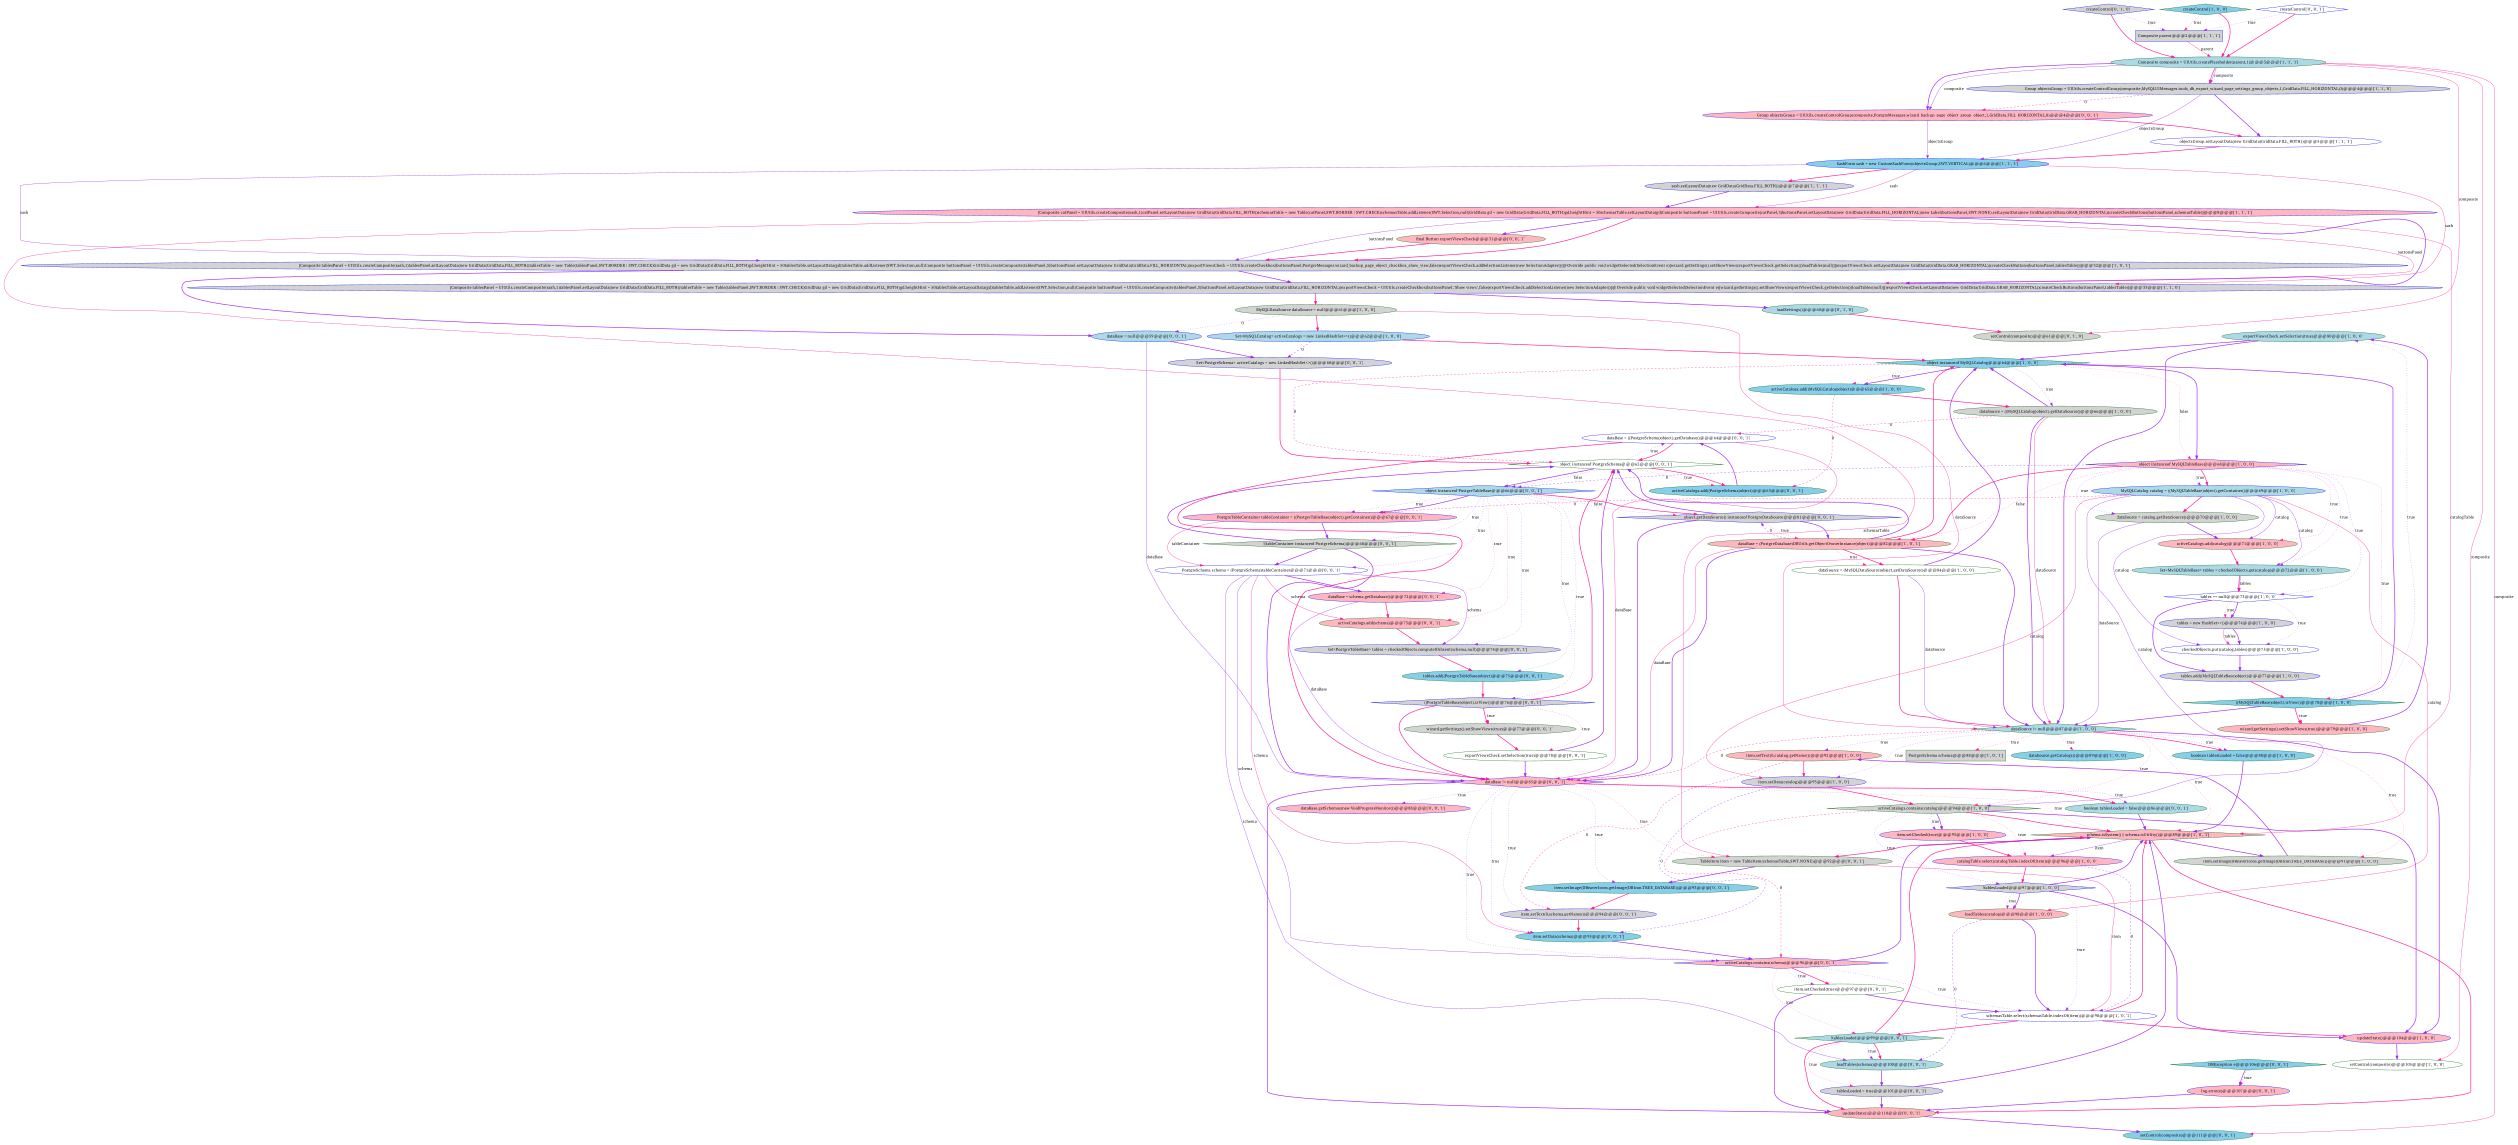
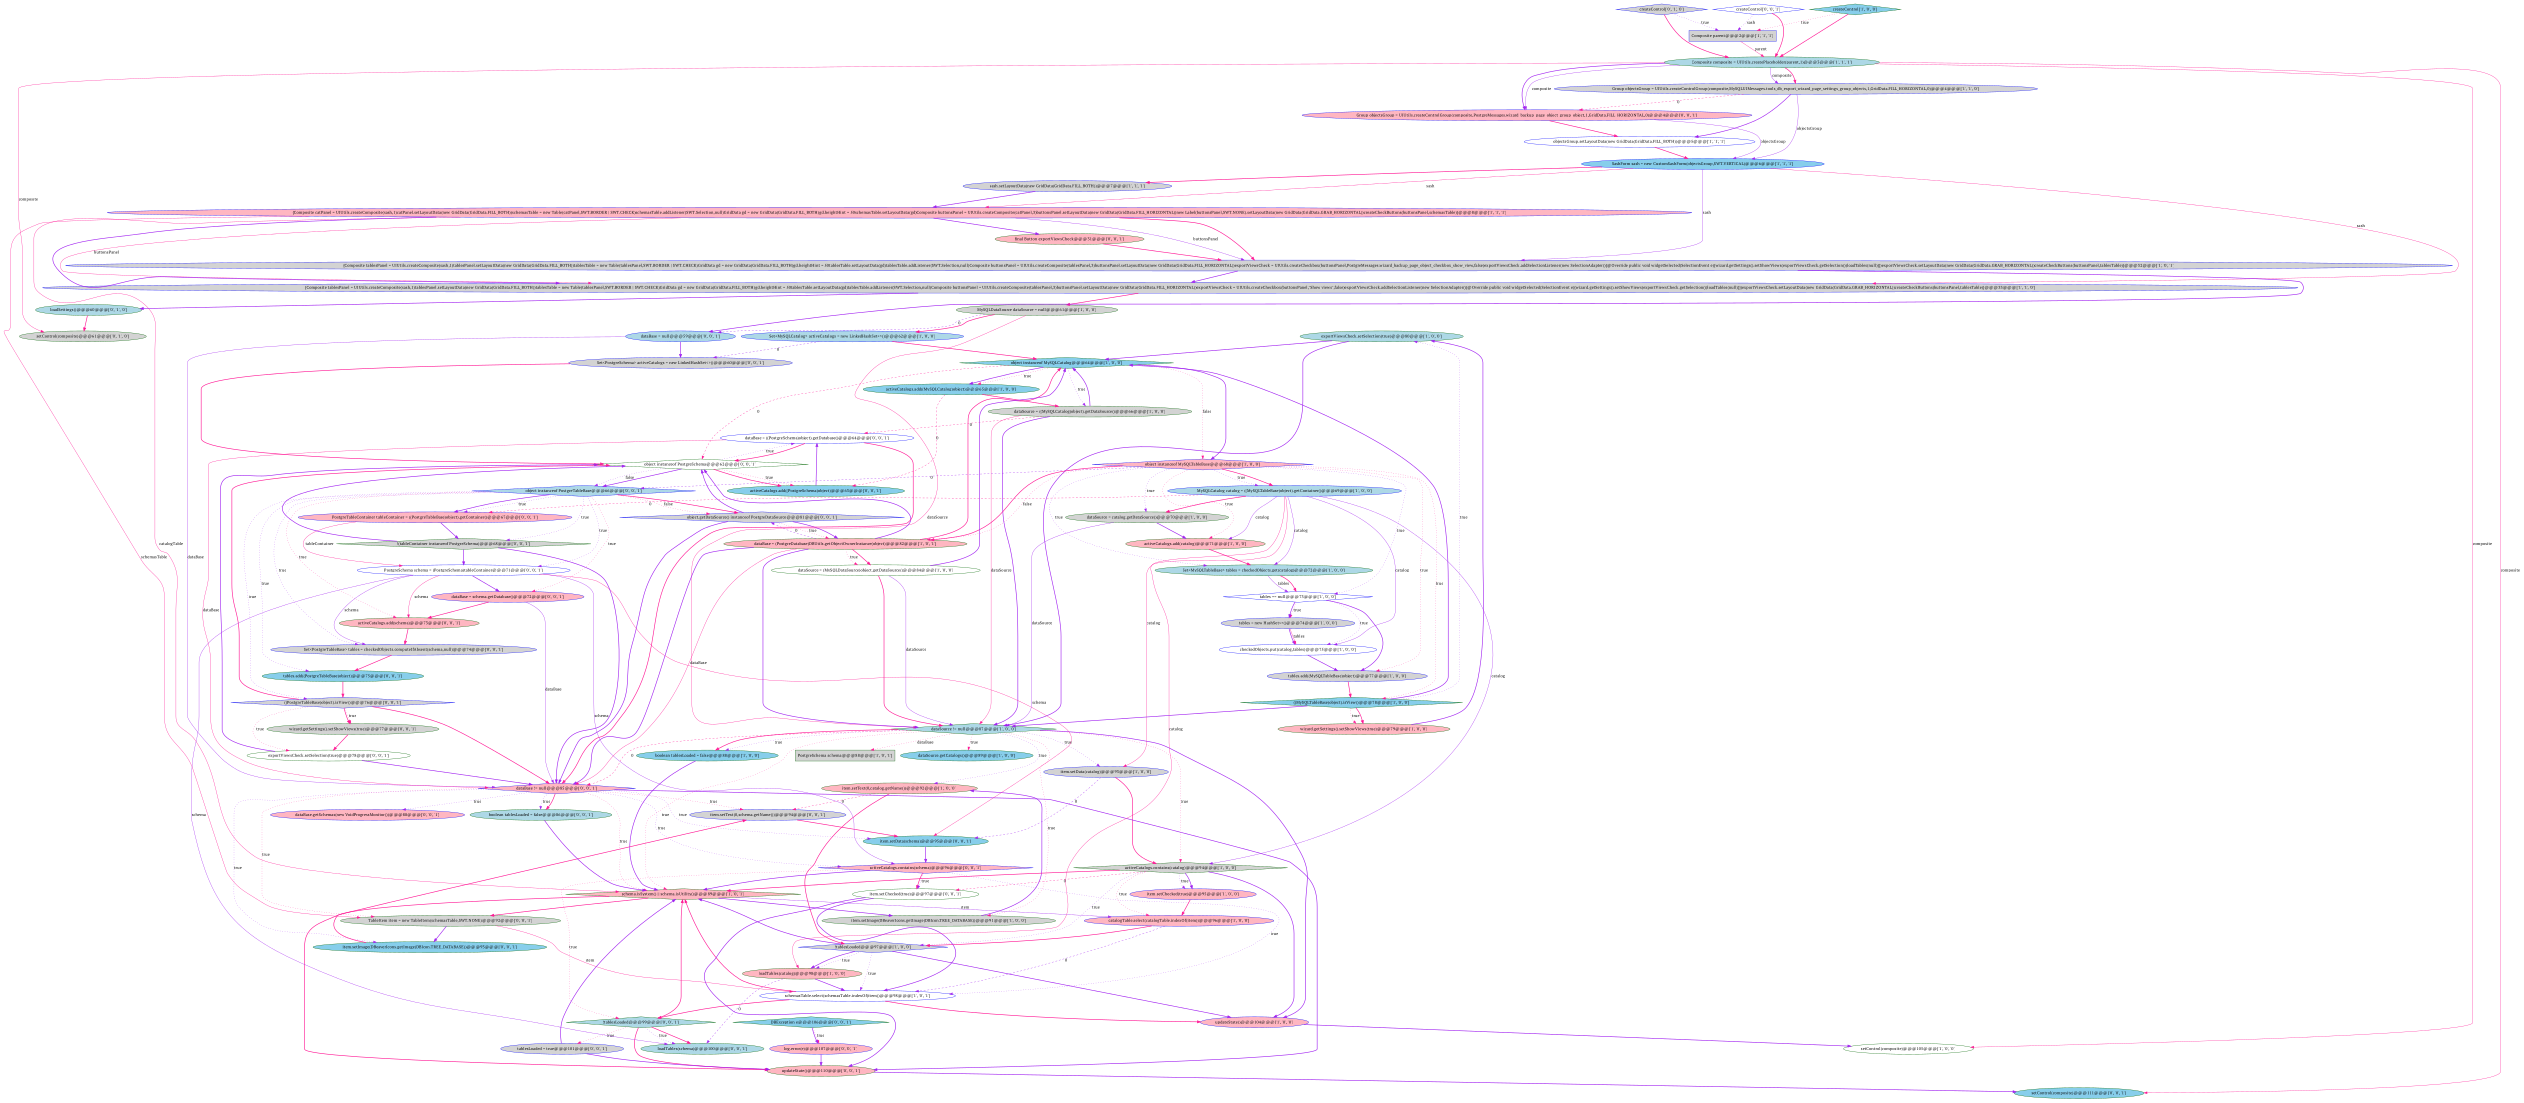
edge "createControl['0', '0', '1']" -> "Composite parent@@@2@@@['1', '1', '1']": label "true" -> "sash"
edge "MySQLDataSource dataSource = null@@@61@@@['1', '0', '0']" -> "dataBase = null@@@59@@@['0', '0', '1']": style dotted -> dashed
edge "object instanceof MySQLTableBase@@@68@@@['1', '0', '0']" -> "tables.add((MySQLTableBase)object)@@@77@@@['1', '0', '0']": added, label "true"
edge "dataSource != null@@@87@@@['1', '0', '0']" -> "PostgreSchema schema@@@88@@@['1', '0', '1']": label "true" -> "dataBase"
edge "item.setText(0,catalog.getName())@@@92@@@['1', '0', '0']" -> "item.setData(catalog)@@@93@@@['1', '0', '0']": now "item.setText(0,catalog.getName())@@@92@@@['1', '0', '0']" -> "!tablesLoaded@@@97@@@['1', '0', '0']"
edge "activeCatalogs.contains(catalog)@@@94@@@['1', '0', '0']" -> "activeCatalogs.contains(schema)@@@96@@@['0', '0', '1']": now "activeCatalogs.contains(catalog)@@@94@@@['1', '0', '0']" -> "item.setChecked(true)@@@97@@@['0', '0', '1']"
edge "dataBase != null@@@85@@@['0', '0', '1']" -> "item.setText(0,schema.getName())@@@94@@@['0', '0', '1']": color purple -> deeppink
edge "loadTables(schema)@@@100@@@['0', '0', '1']" -> "tablesLoaded = true@@@101@@@['0', '0', '1']": removed
